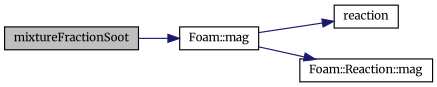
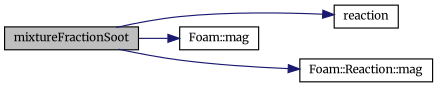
edge "Foam::mag" -> "reaction": now "mixtureFractionSoot" -> "reaction"
edge "Foam::mag" -> "Foam::Reaction::mag": now "mixtureFractionSoot" -> "Foam::Reaction::mag"
